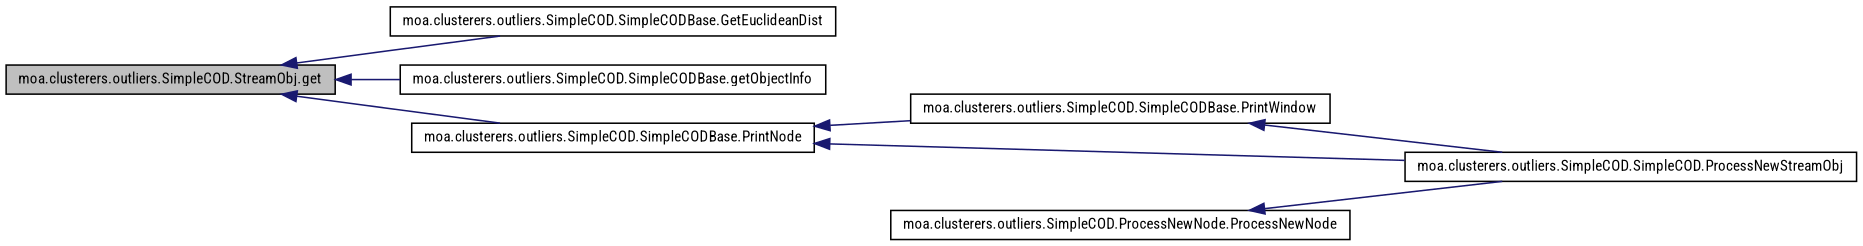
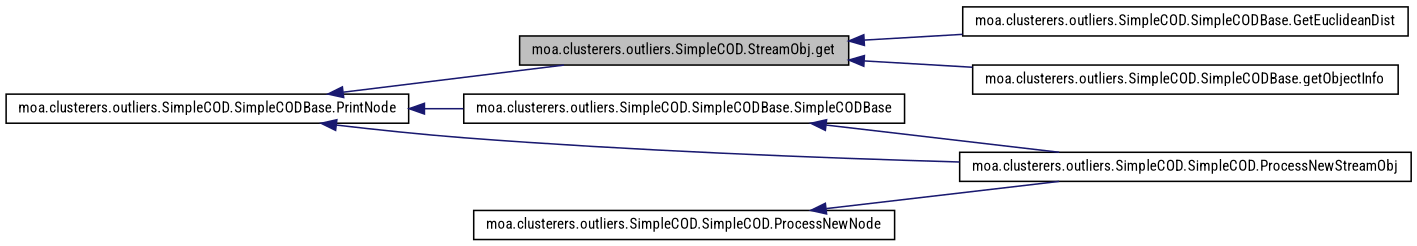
node "moa.clusterers.outliers.SimpleCOD.SimpleCODBase.PrintWindow": label "moa.clusterers.outliers.SimpleCOD.SimpleCODBase.PrintWindow" -> "moa.clusterers.outliers.SimpleCOD.SimpleCODBase.SimpleCODBase"
edge "moa.clusterers.outliers.SimpleCOD.SimpleCODBase.PrintNode" -> "moa.clusterers.outliers.SimpleCOD.StreamObj.get": reversed
node "moa.clusterers.outliers.SimpleCOD.ProcessNewNode.ProcessNewNode": label "moa.clusterers.outliers.SimpleCOD.ProcessNewNode.ProcessNewNode" -> "moa.clusterers.outliers.SimpleCOD.SimpleCOD.ProcessNewNode"
